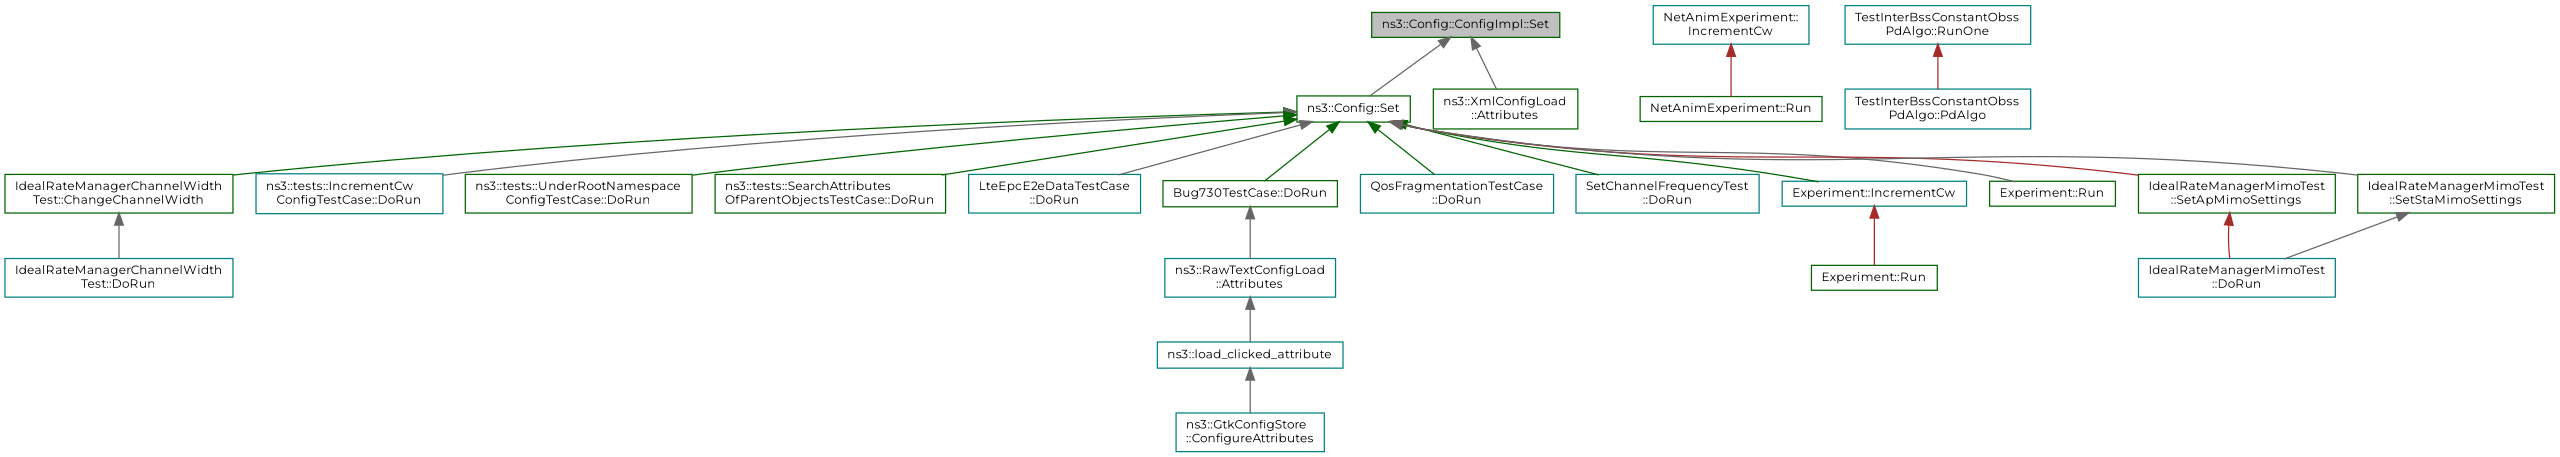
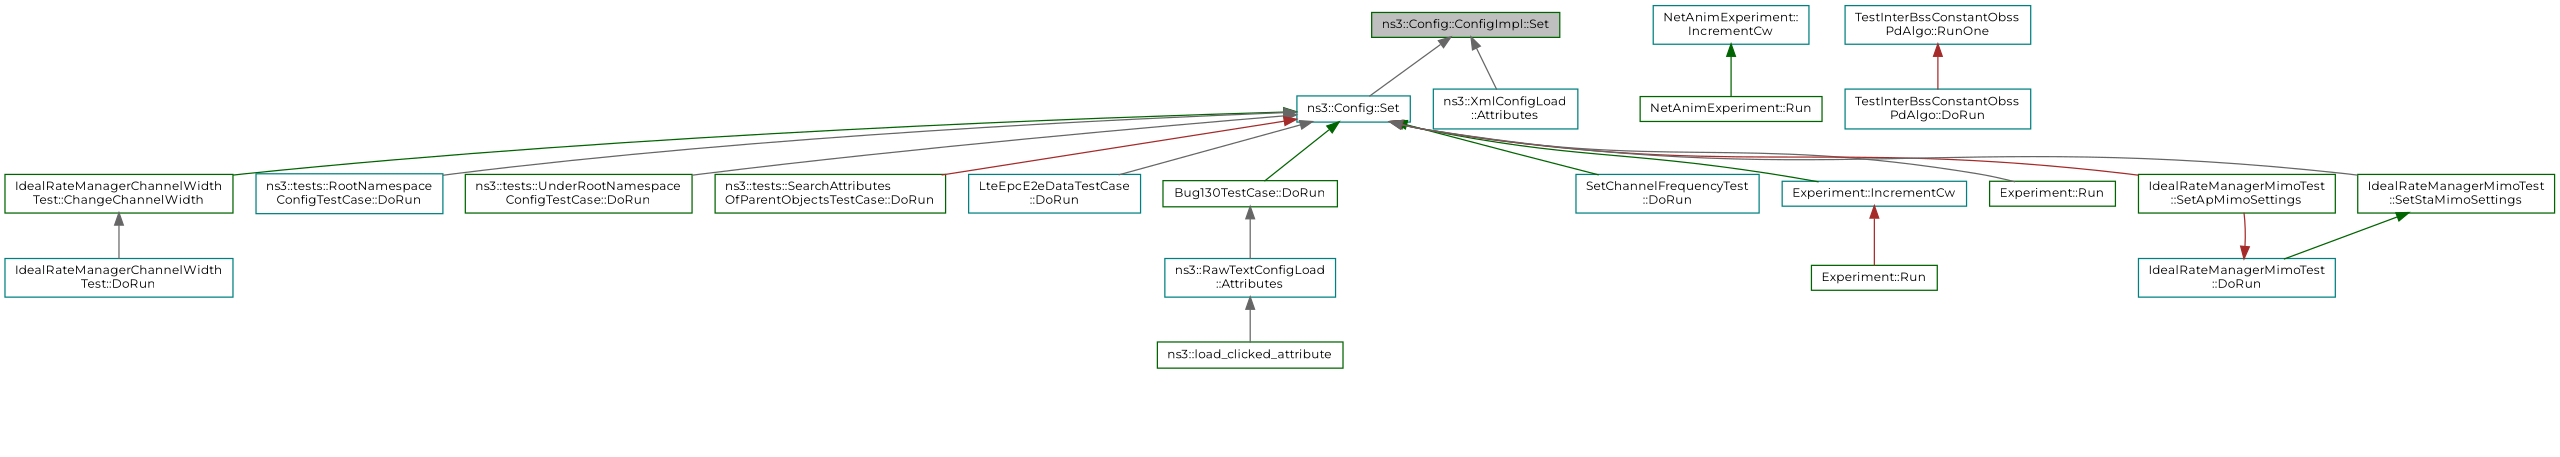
edge "NetAnimExperiment::Run" -> "NetAnimExperiment:: IncrementCw": color brown -> darkgreen
node "ns3::Config::Set": color darkgreen -> teal
node "ns3::XmlConfigLoad ::Attributes": color darkgreen -> teal
node "TestInterBssConstantObss PdAlgo::PdAlgo": label "TestInterBssConstantObss PdAlgo::PdAlgo" -> "TestInterBssConstantObss PdAlgo::DoRun"
edge "ns3::tests::UnderRootNamespace ConfigTestCase::DoRun" -> "ns3::Config::Set": color darkgreen -> gray40
edge "ns3::tests::SearchAttributes OfParentObjectsTestCase::DoRun" -> "ns3::Config::Set": color darkgreen -> brown
node "ns3::tests::IncrementCw ConfigTestCase::DoRun": label "ns3::tests::IncrementCw ConfigTestCase::DoRun" -> "ns3::tests::RootNamespace ConfigTestCase::DoRun"
node "Bug730TestCase::DoRun": label "Bug730TestCase::DoRun" -> "Bug130TestCase::DoRun"
node "QosFragmentationTestCase ::DoRun": removed
edge "IdealRateManagerMimoTest ::DoRun" -> "IdealRateManagerMimoTest ::SetStaMimoSettings": color gray40 -> darkgreen
edge "IdealRateManagerMimoTest ::DoRun" -> "IdealRateManagerMimoTest ::SetApMimoSettings": reversed
node "ns3::load_clicked_attribute": color teal -> darkgreen
node "ns3::GtkConfigStore ::ConfigureAttributes": removed
